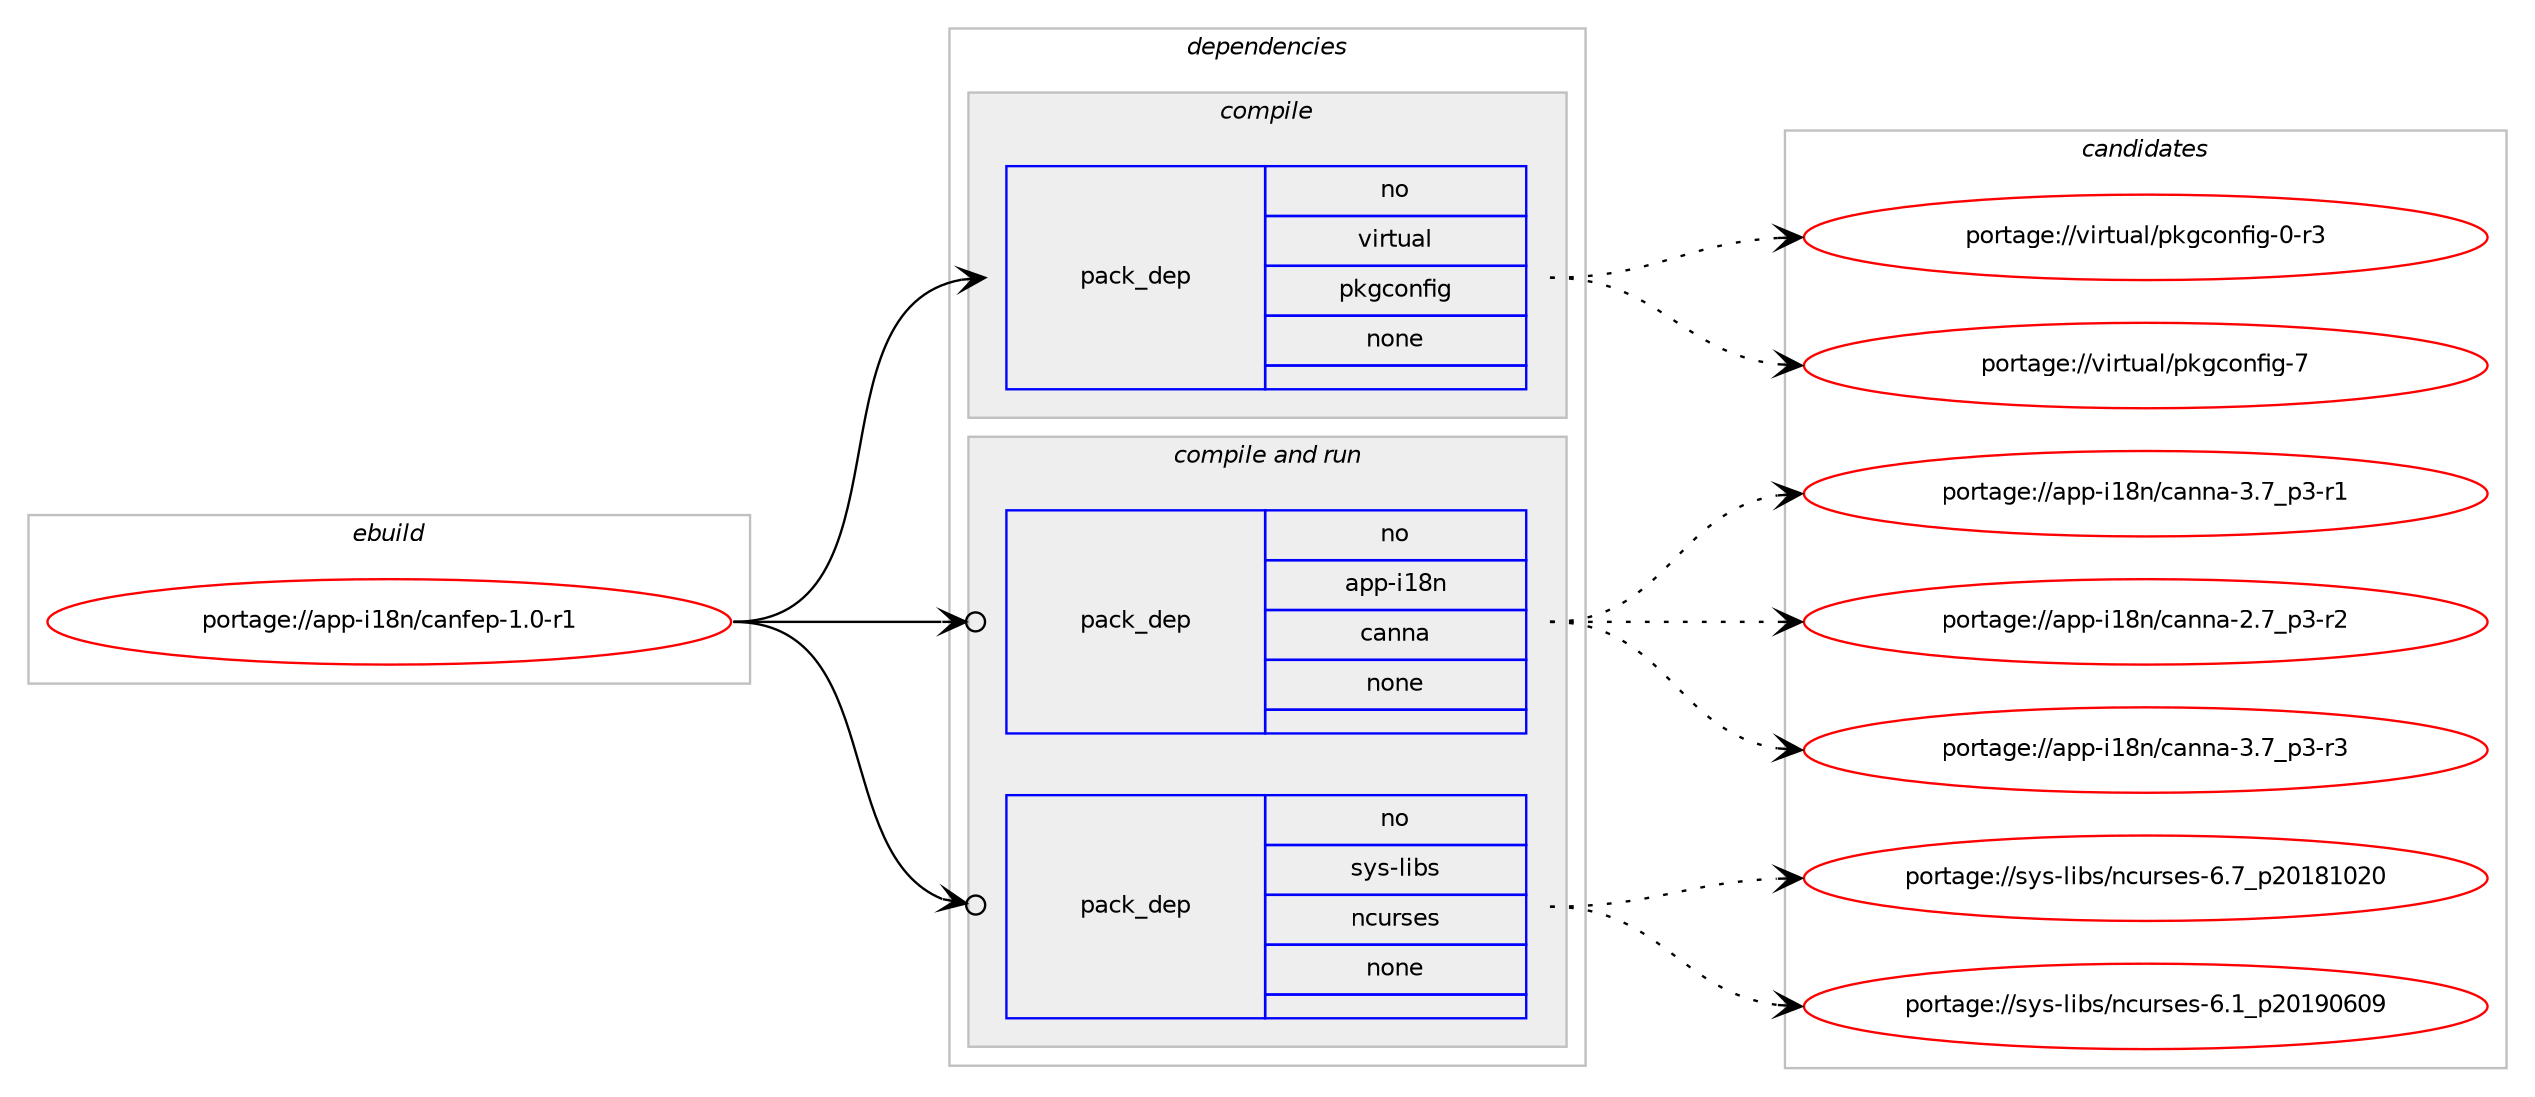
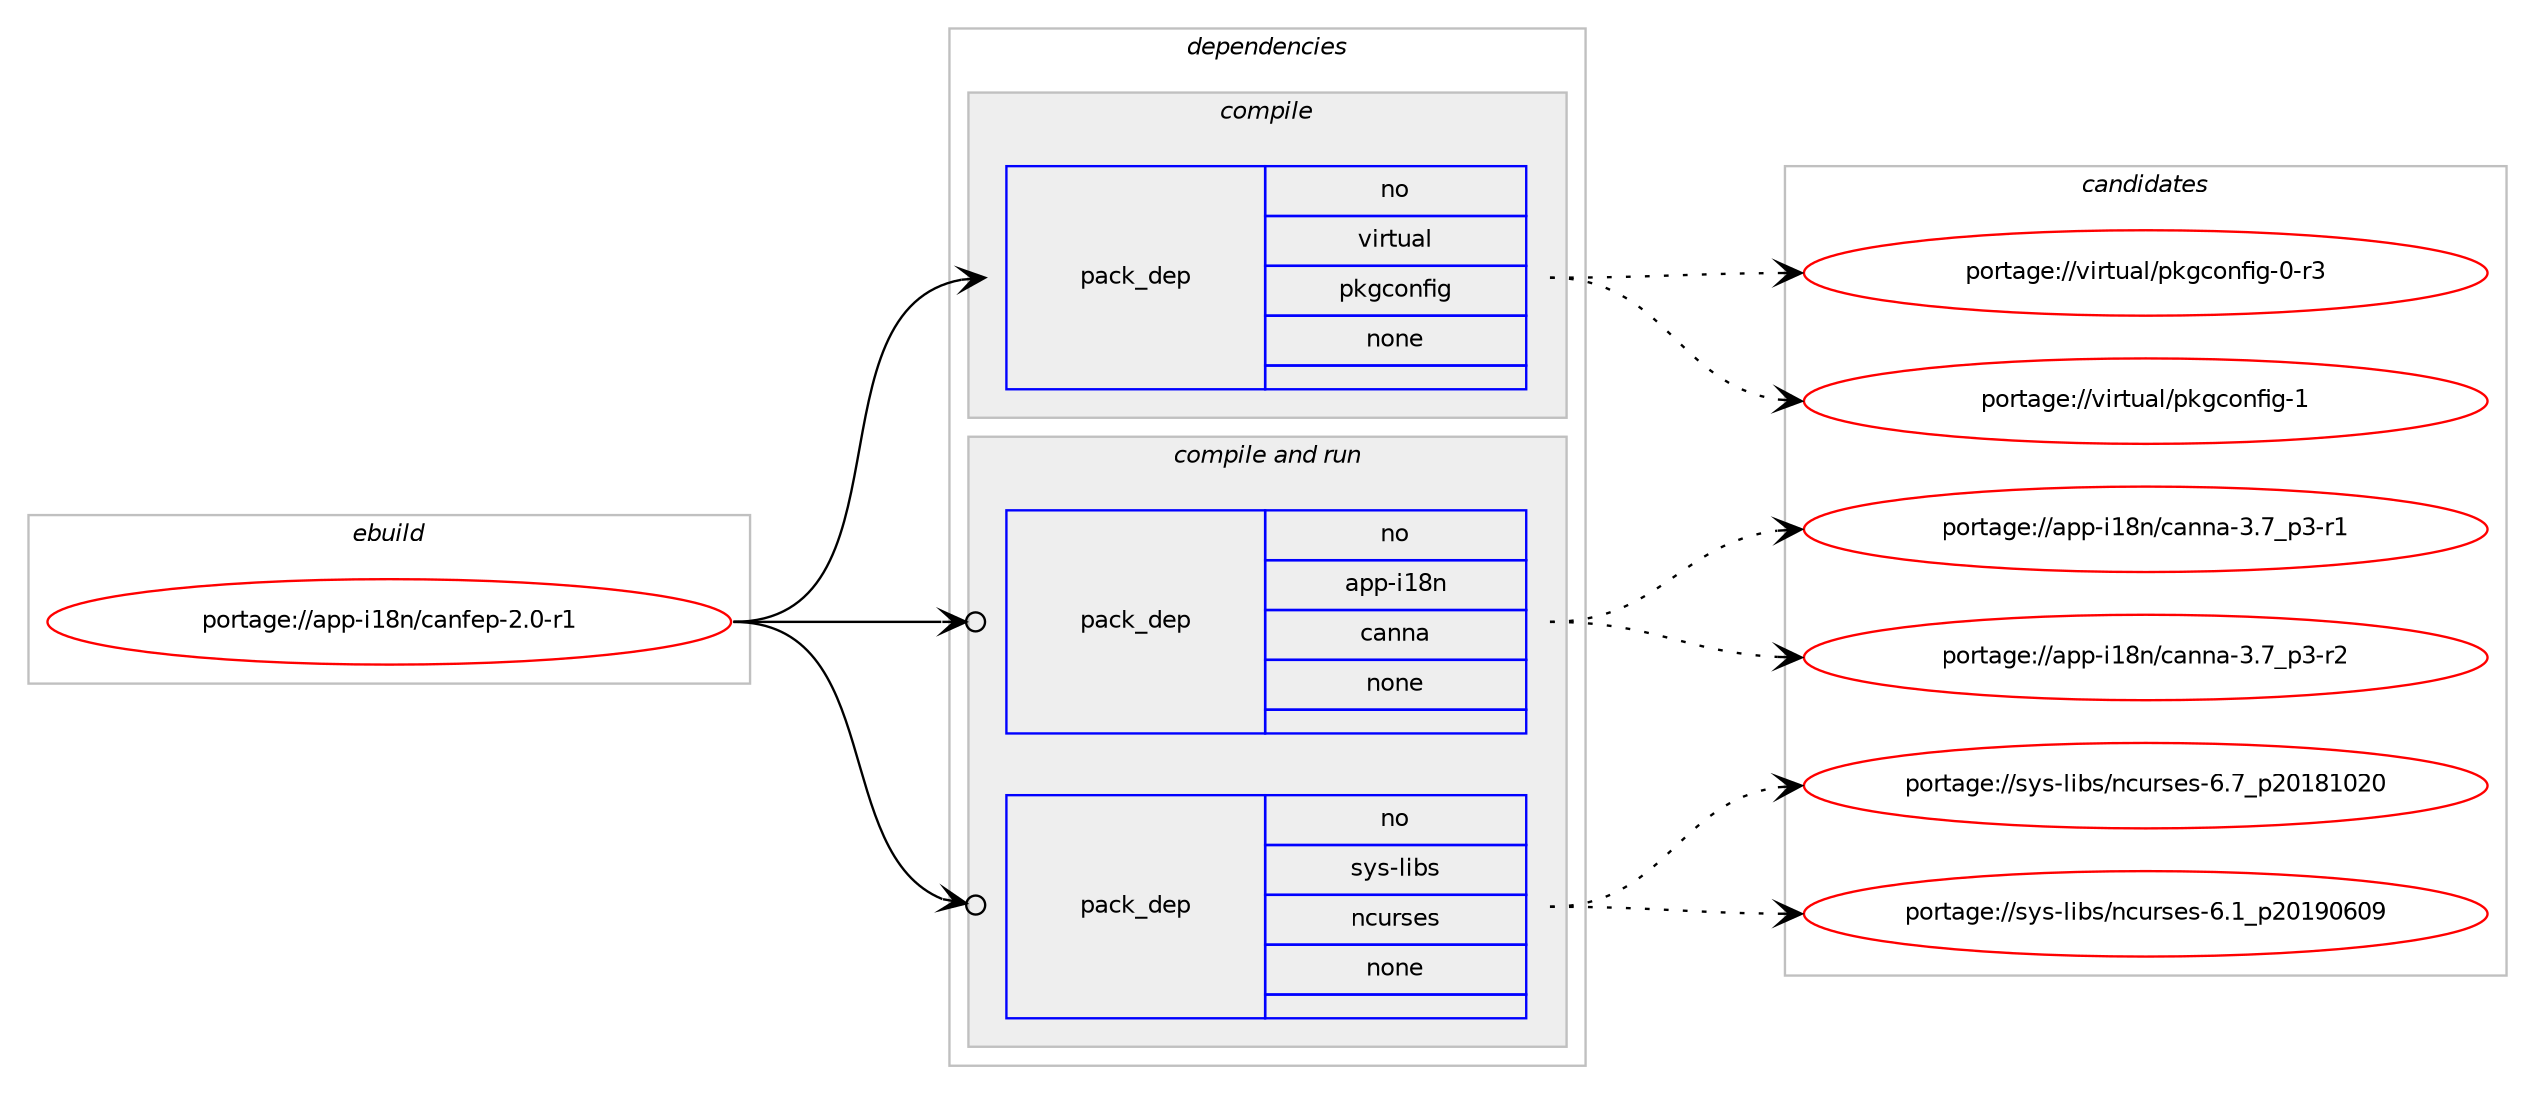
node "portage://virtual/pkgconfig-7": label "portage://virtual/pkgconfig-7" -> "portage://virtual/pkgconfig-1"
node "portage://app-i18n/canfep-1.0-r1": label "portage://app-i18n/canfep-1.0-r1" -> "portage://app-i18n/canfep-2.0-r1"
node "portage://app-i18n/canna-2.7_p3-r2": label "portage://app-i18n/canna-2.7_p3-r2" -> "portage://app-i18n/canna-3.7_p3-r2"
node "portage://app-i18n/canna-3.7_p3-r3": removed
